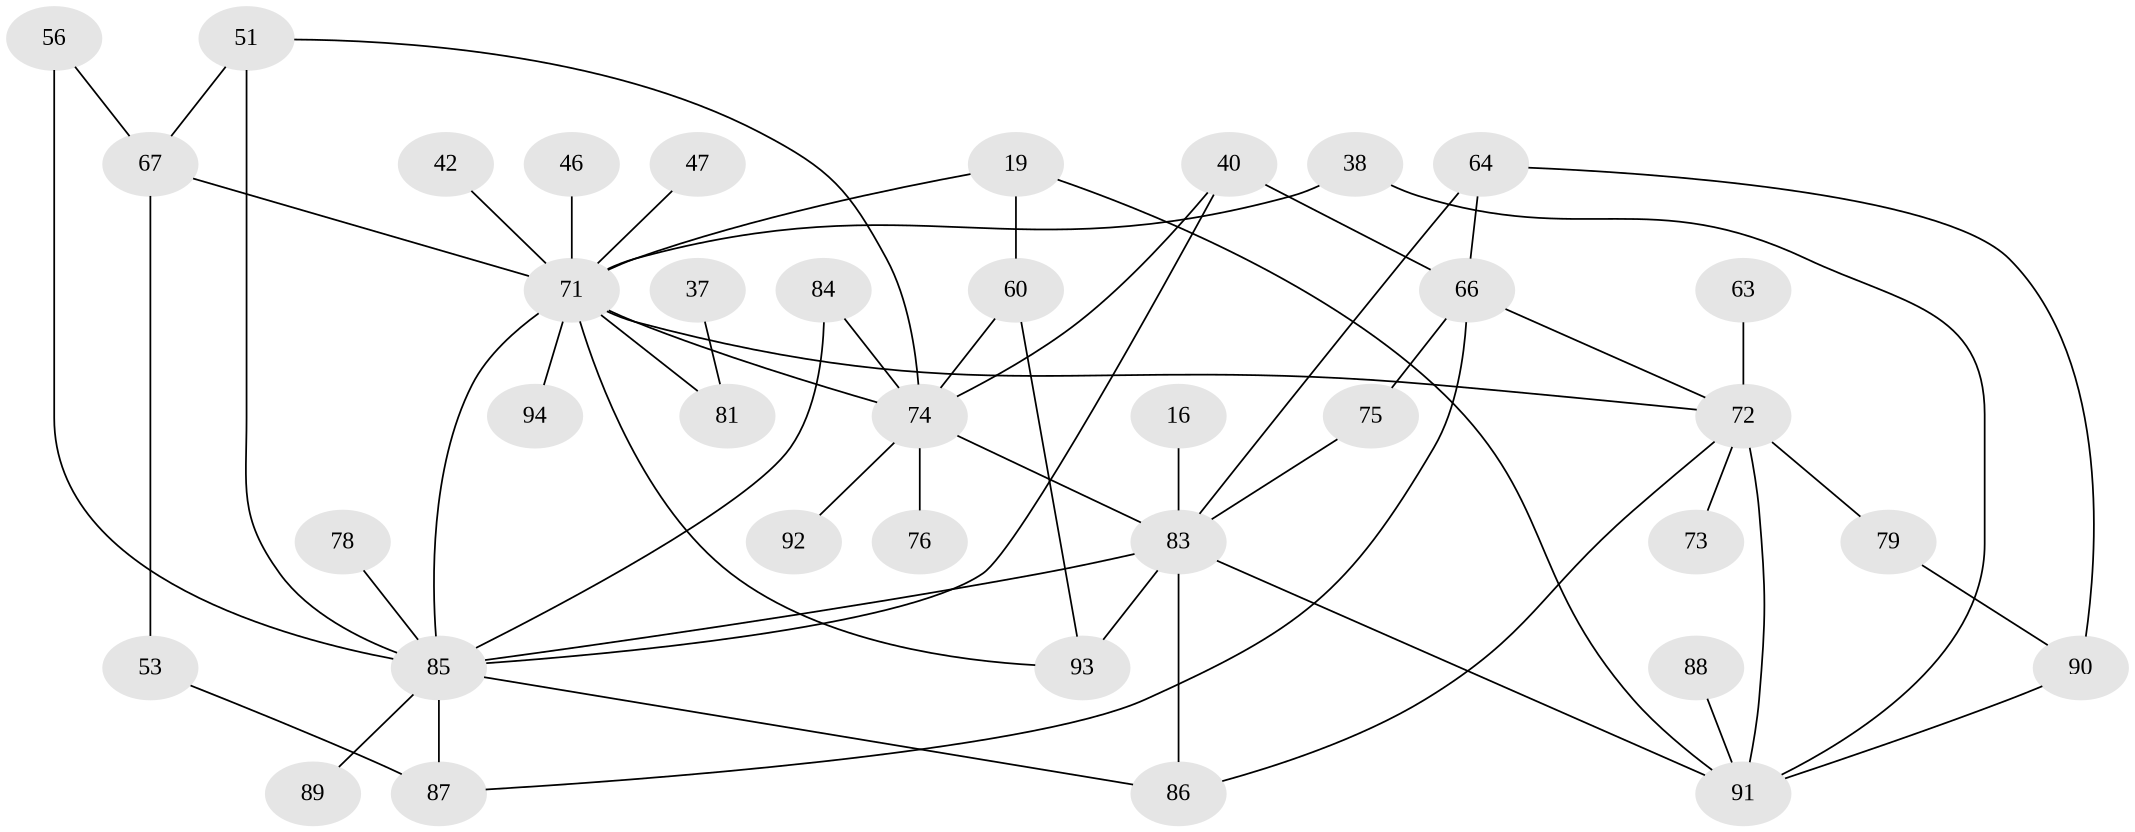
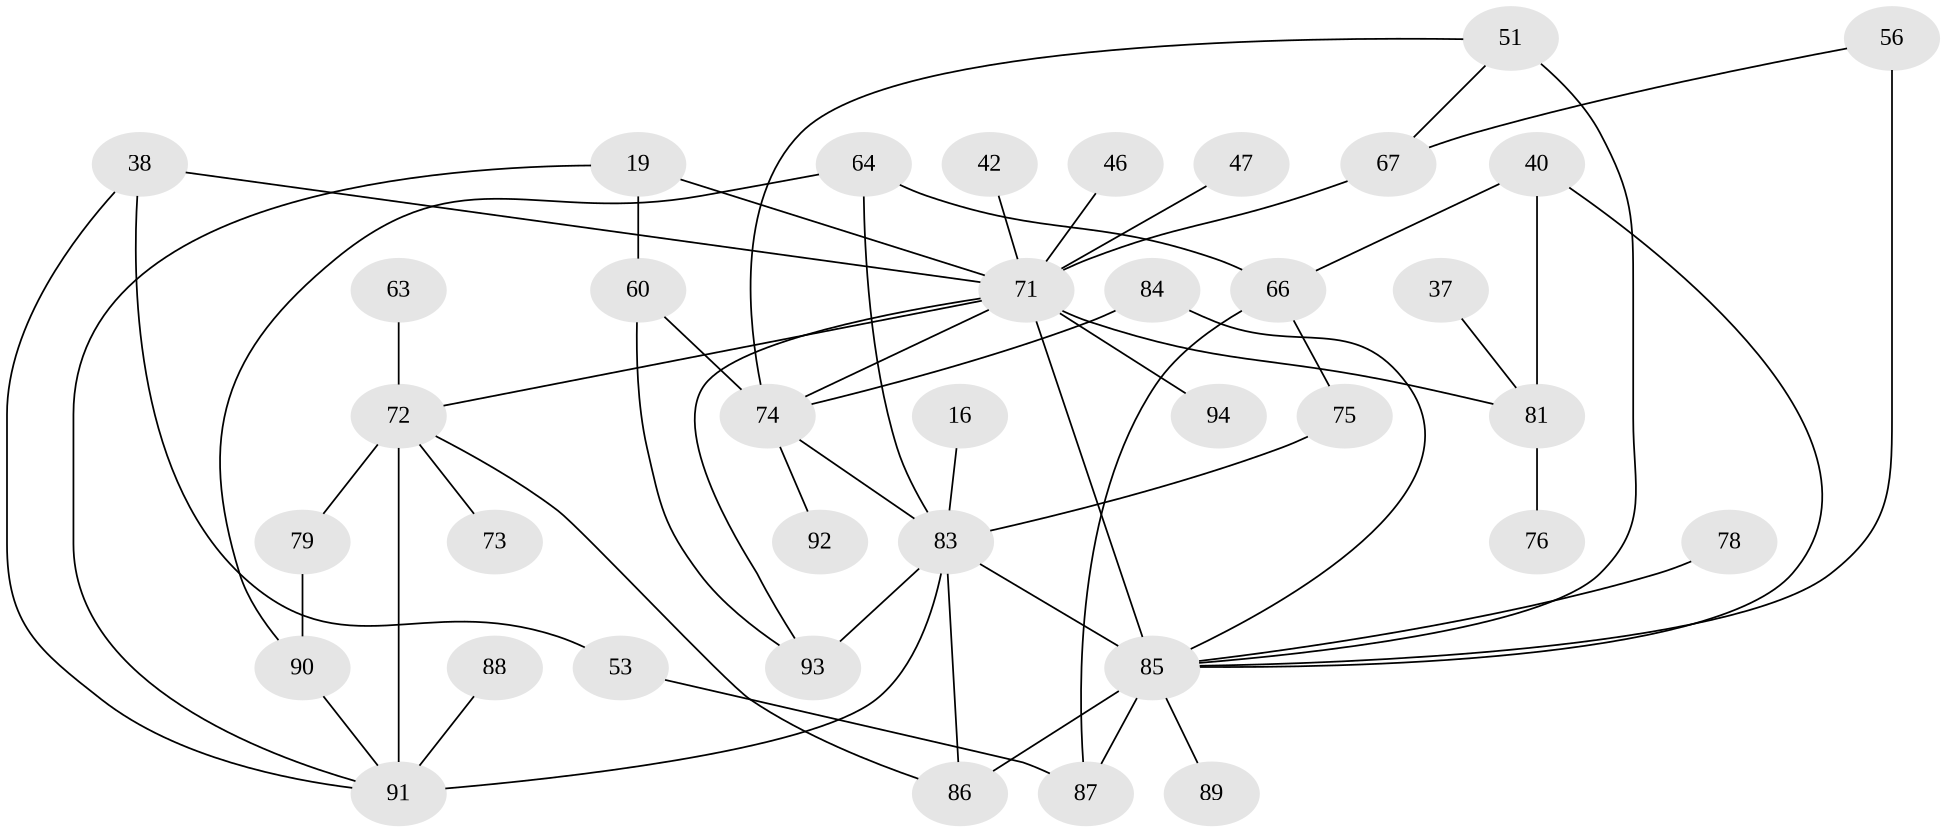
edge "40" -- "74": now "40" -- "81"
edge "66" -- "72": removed
edge "67" -- "53": now "38" -- "53"
edge "74" -- "76": now "81" -- "76"
